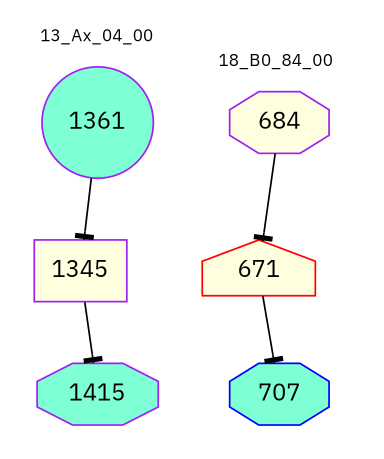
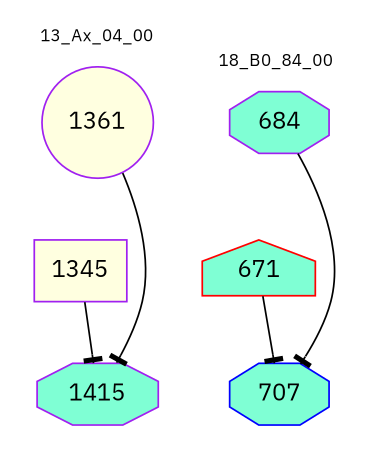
node "1361": fillcolor aquamarine -> lightyellow
node "684": fillcolor lightyellow -> aquamarine
edge "684" -> "671": now "684" -> "707"
edge "1361" -> "1345": now "1361" -> "1415"
node "671": fillcolor lightyellow -> aquamarine
